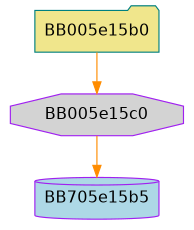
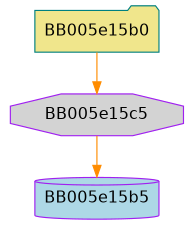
node "BB005e15c0": label "BB005e15c0" -> "BB005e15c5"
node "BB705e15b5": label "BB705e15b5" -> "BB005e15b5"
